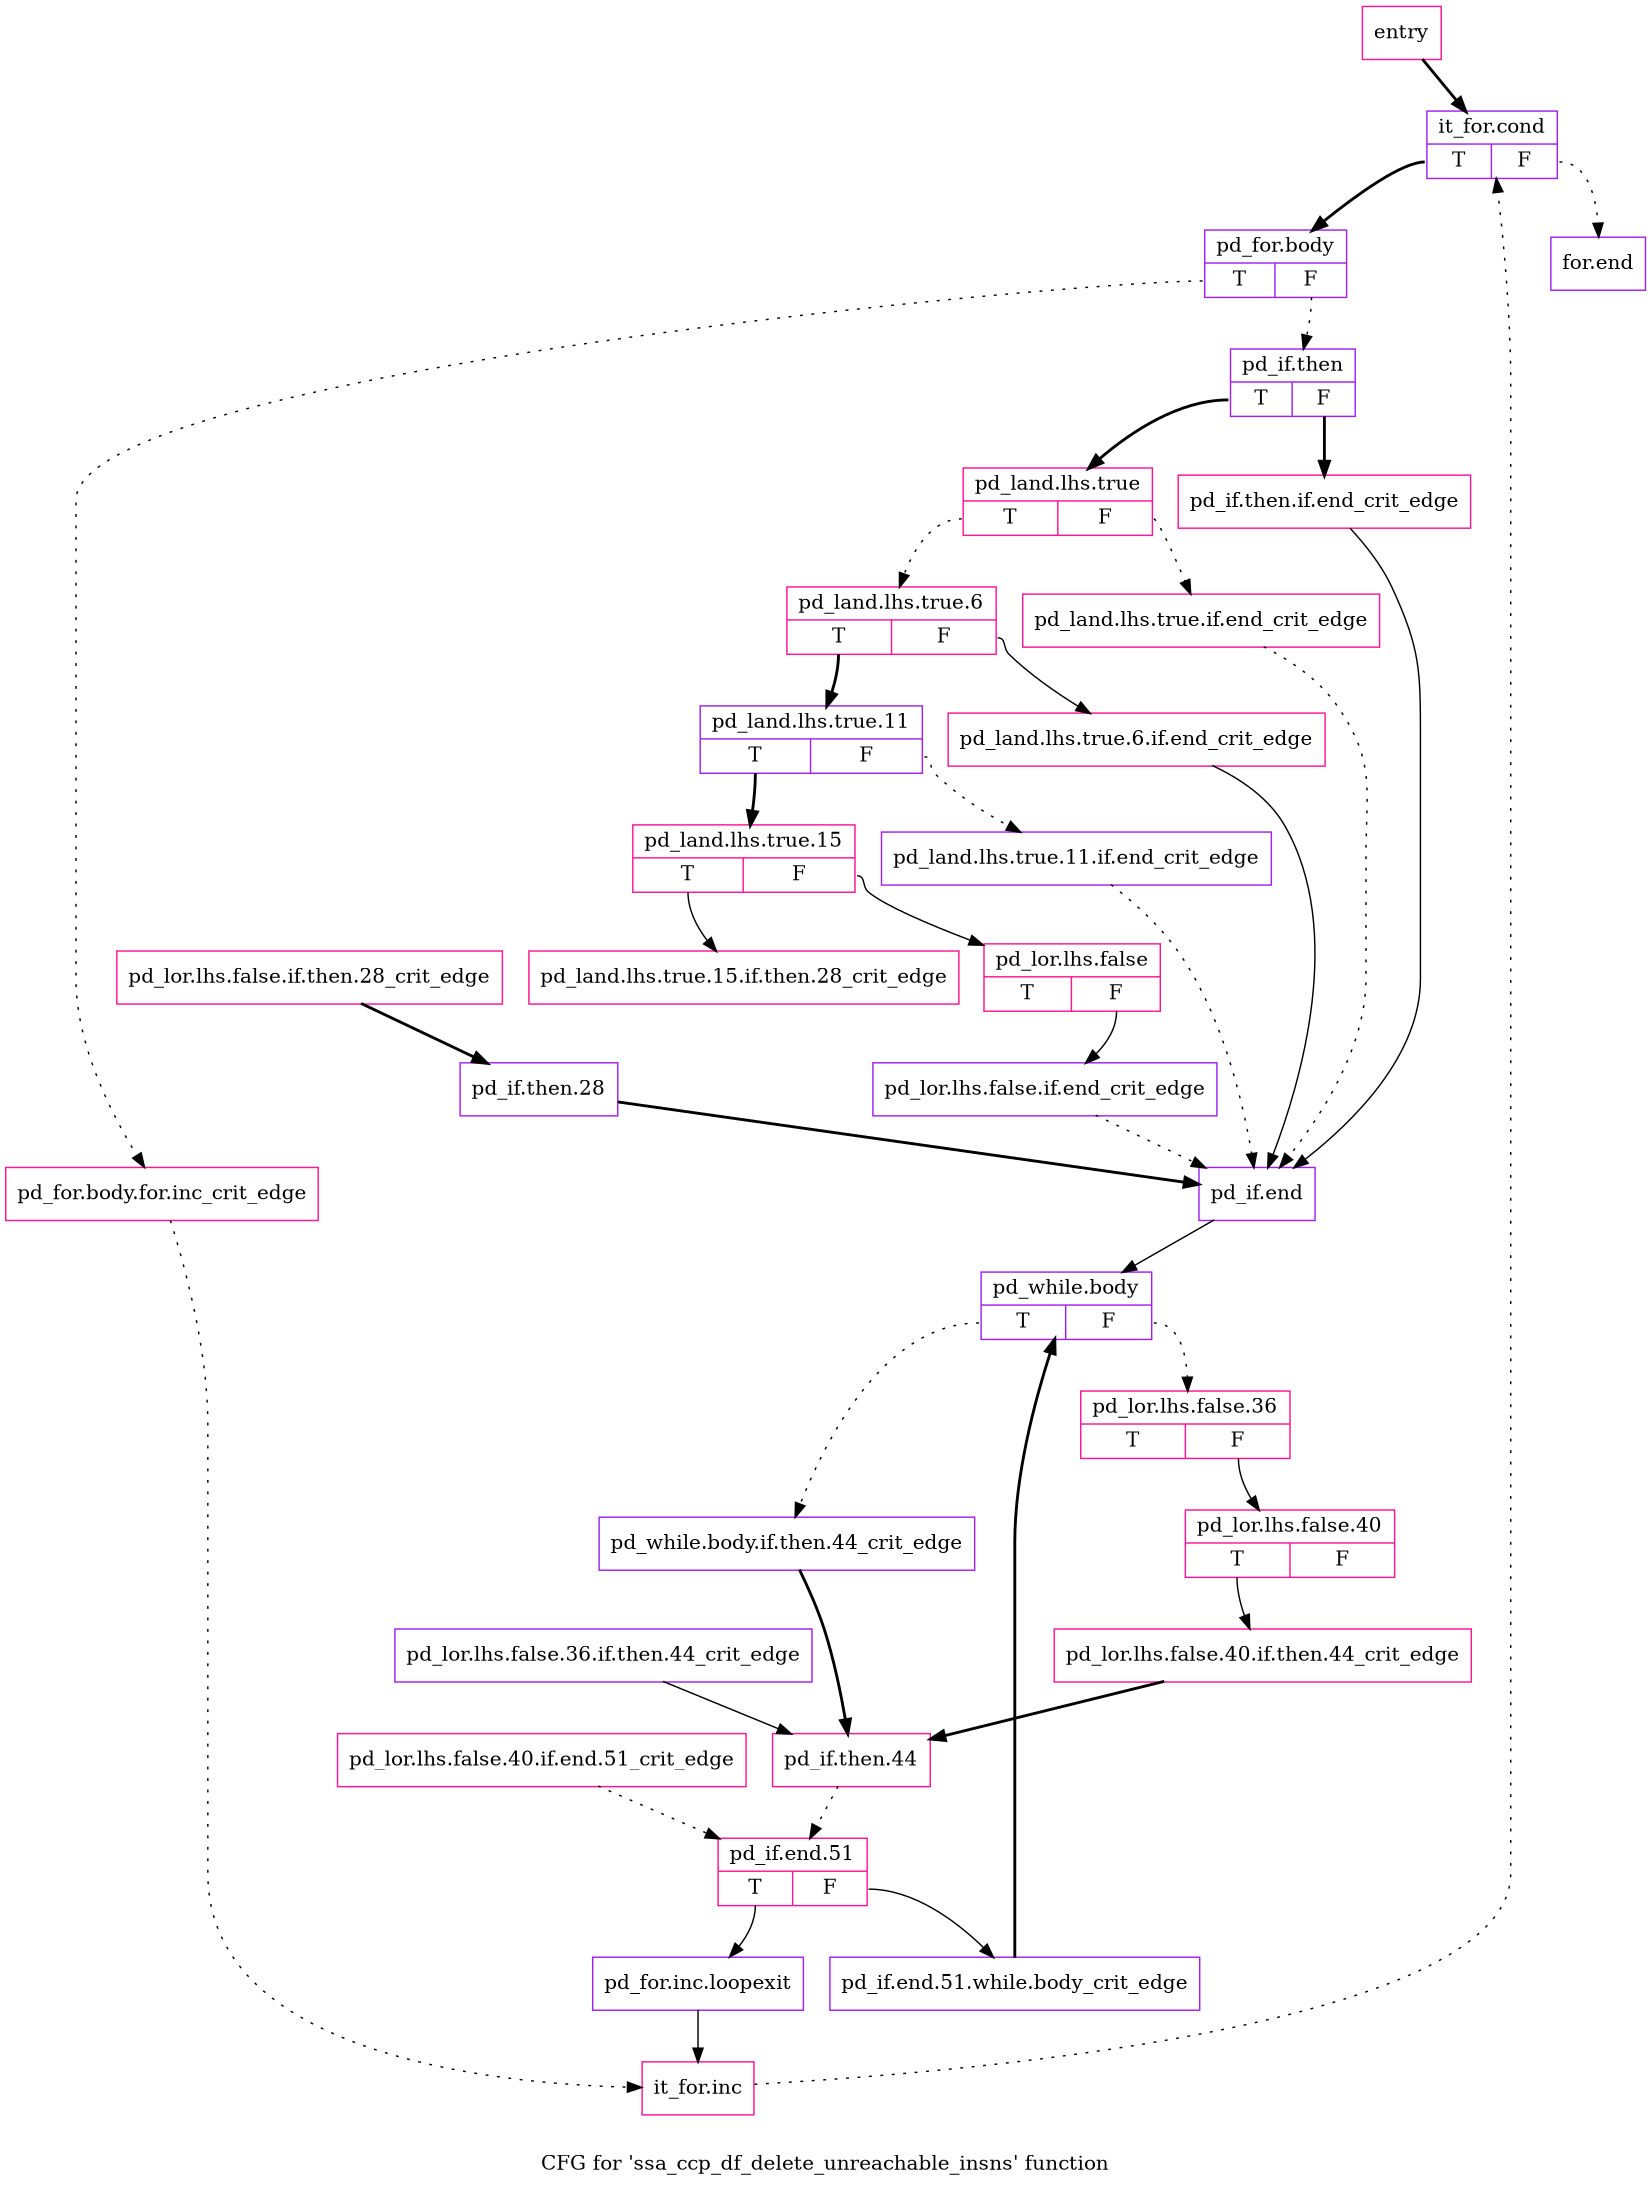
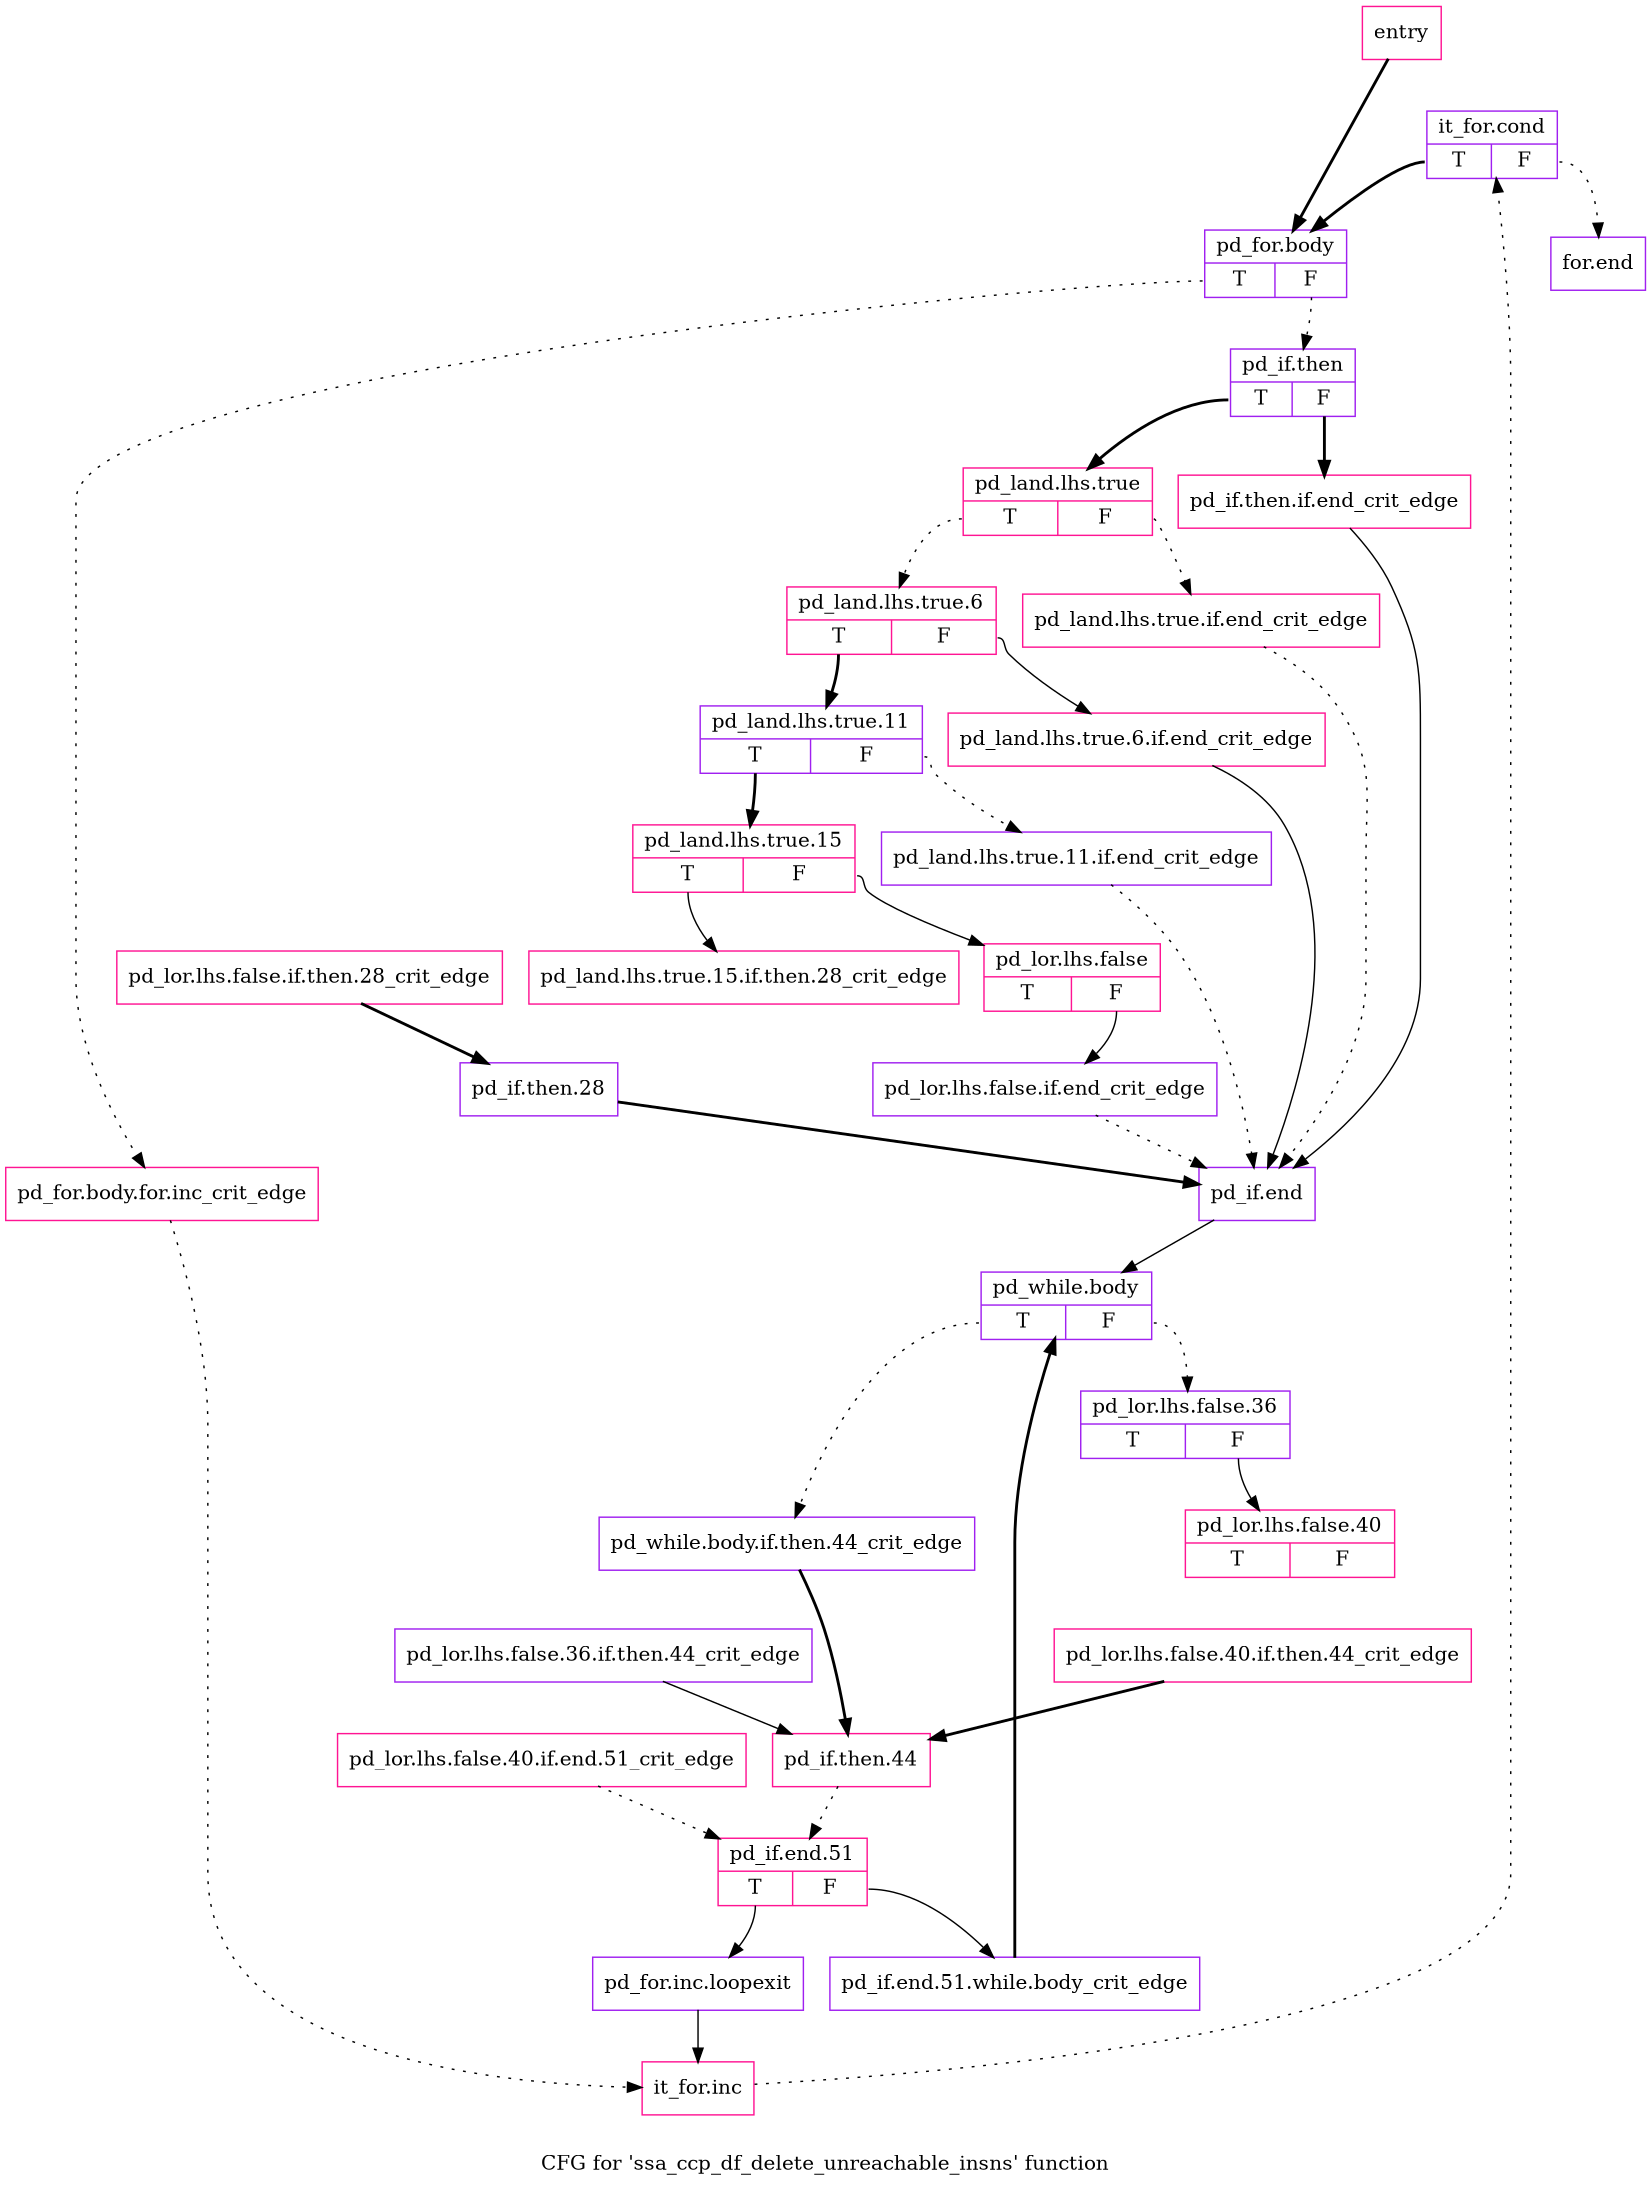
edge "entry" -> "it_for.cond": now "entry" -> "pd_for.body"
node "pd_lor.lhs.false.36": color deeppink -> purple
edge "pd_lor.lhs.false.40" -> "pd_lor.lhs.false.40.if.then.44_crit_edge": removed
